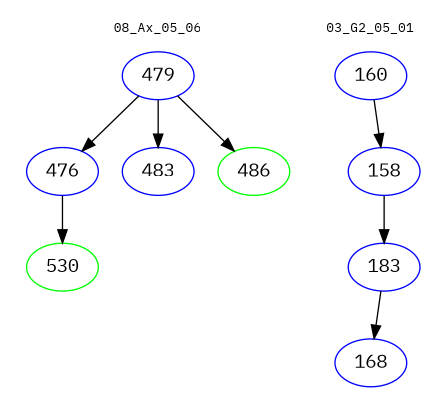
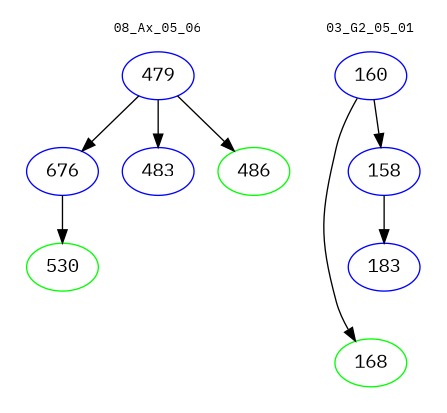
node "476": label "476" -> "676"
edge "183" -> "168": now "160" -> "168"
node "168": color blue -> green
